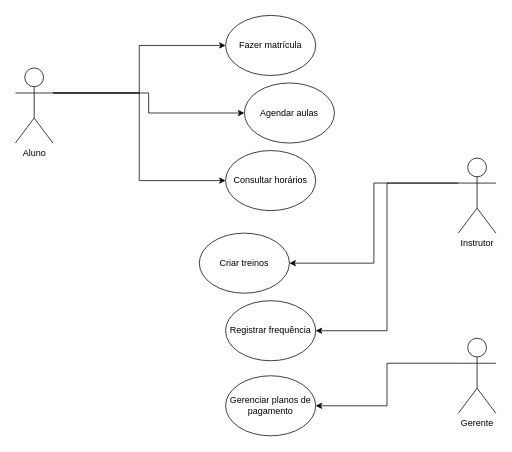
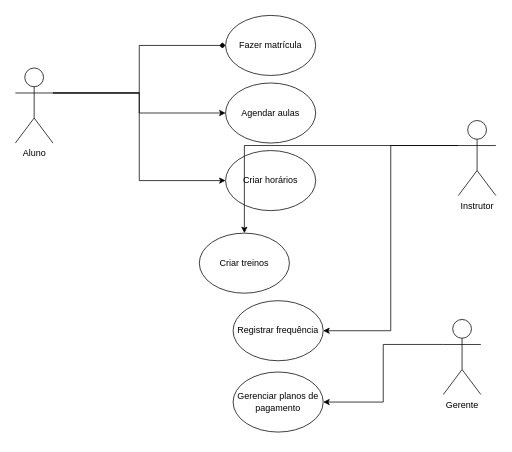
edge "Aluno" -> "Fazer matrícula": arrowhead classic -> diamond
node "Agendar aulas": moved (289, 113) -> (270, 113)
node "Consultar horários": label "Consultar horários" -> "Criar horários"
node "Instrutor": moved (477, 195) -> (477, 158)
node "Registrar frequência": moved (270, 330) -> (278, 330)
node "Gerente": moved (477, 375) -> (462, 357)
node "Gerenciar planos de pagamento": moved (270, 405) -> (278, 402)
